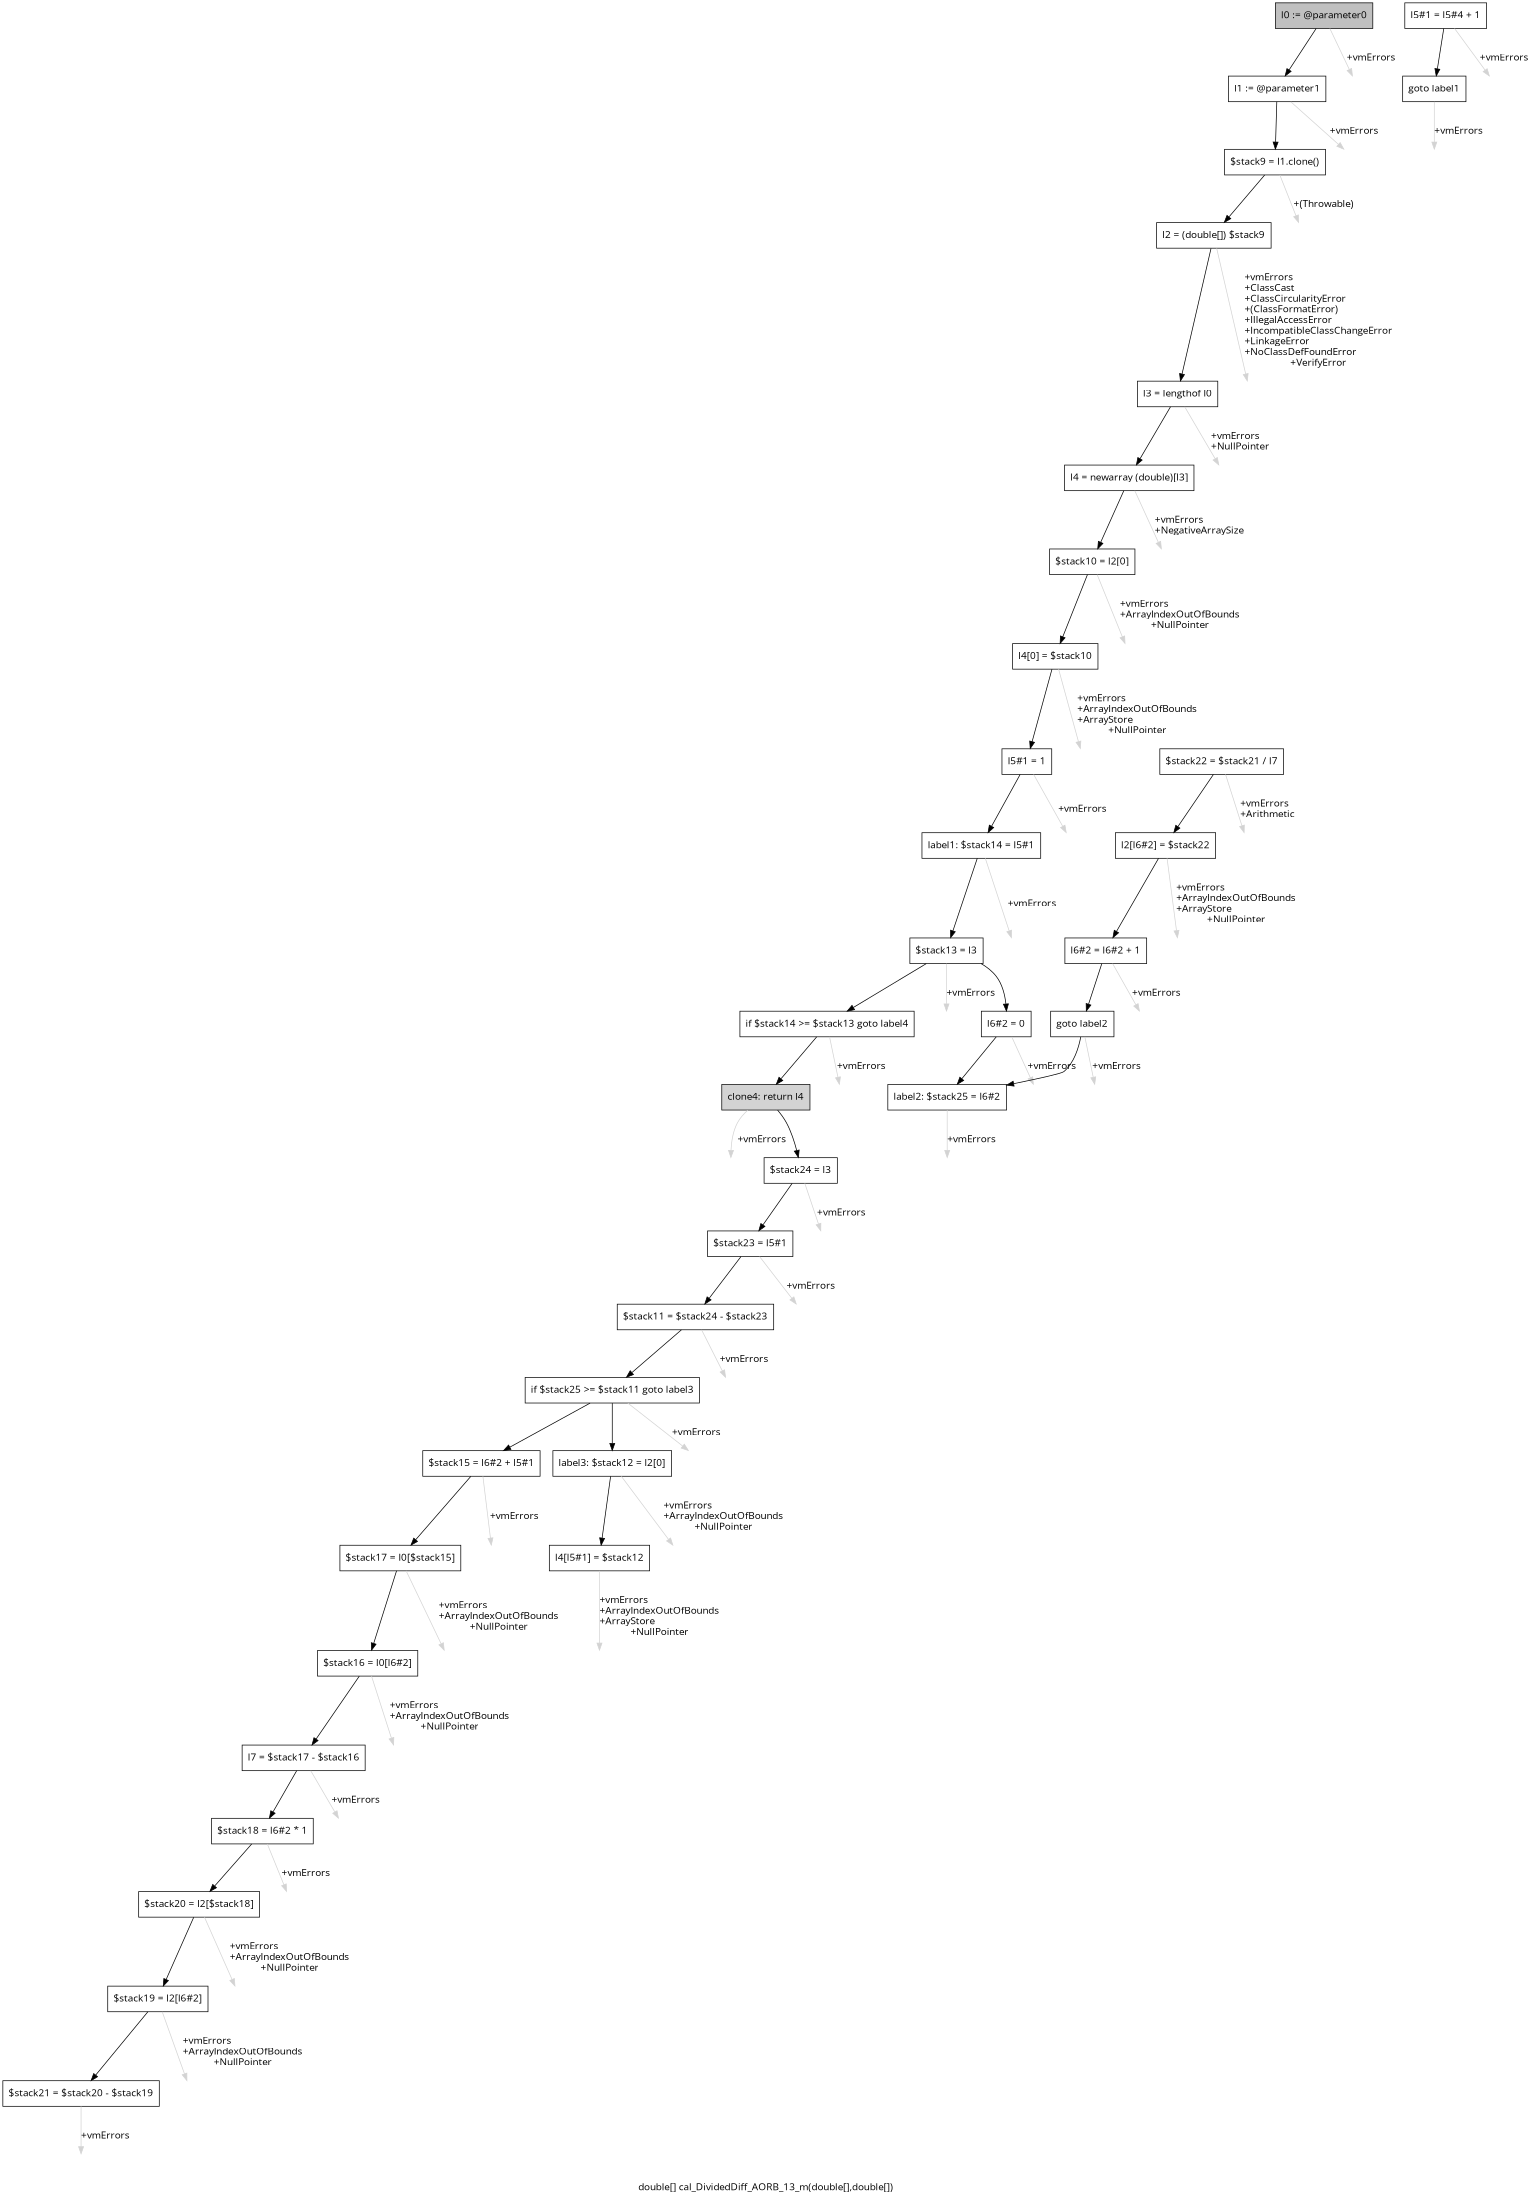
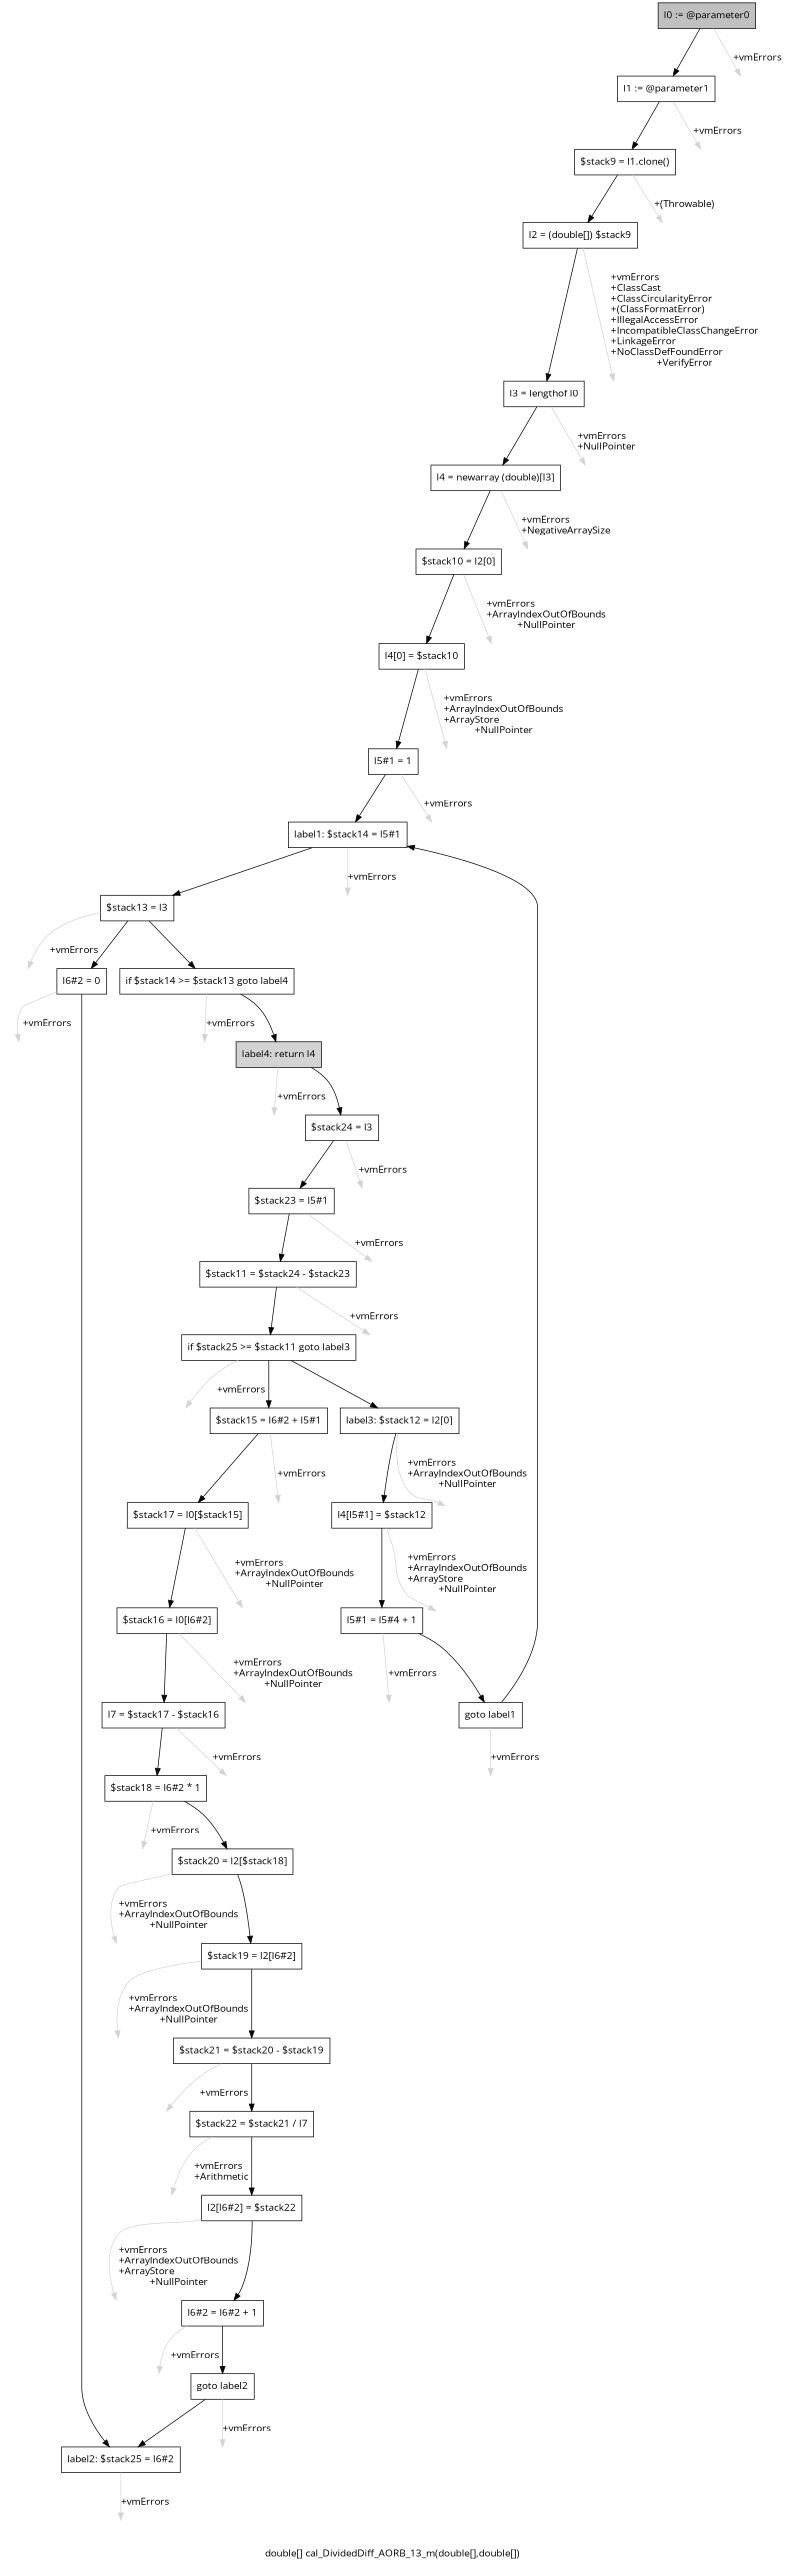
node "clone4: return l4": label "clone4: return l4" -> "label4: return l4"
edge "goto label1" -> "label1: $stack14 = l5#1": added
edge "l4[l5#1] = $stack12" -> "l5#1 = l5#4 + 1": added
edge "$stack21 = $stack20 - $stack19" -> "$stack22 = $stack21 / l7": added
